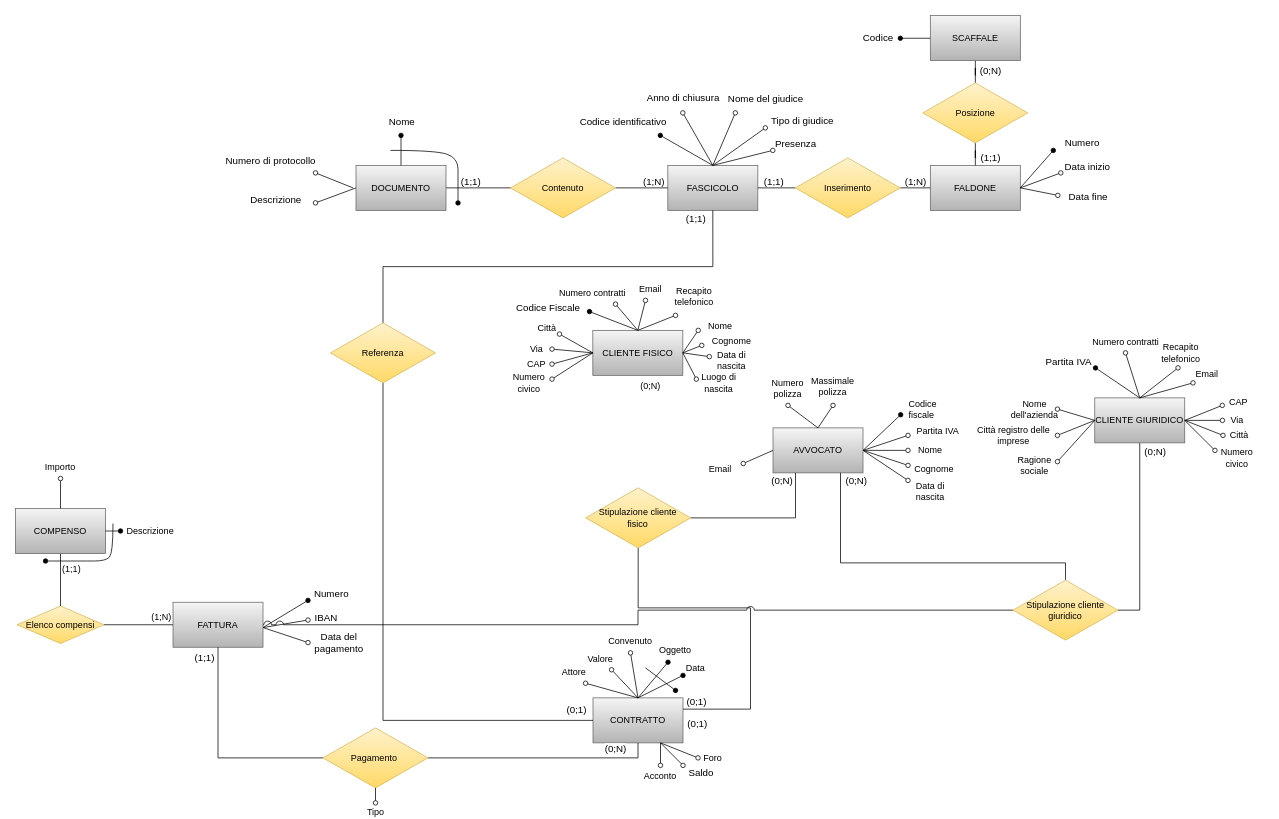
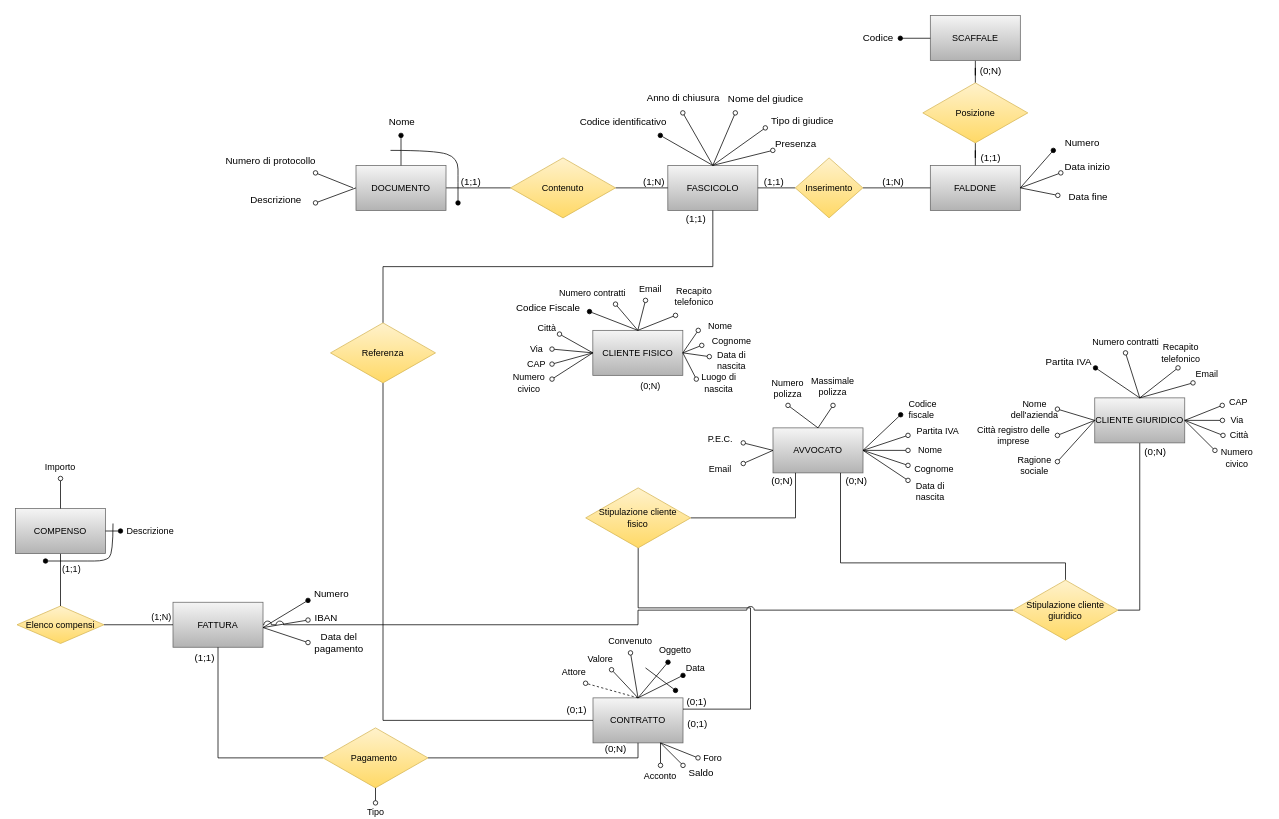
node "Inserimento": size 105x60 -> 68x60
node "P.E.C.": added
edge "AVVOCATO" -> "P.E.C.": added
edge "CONTRATTO" -> "Attore": style solid -> dashed
